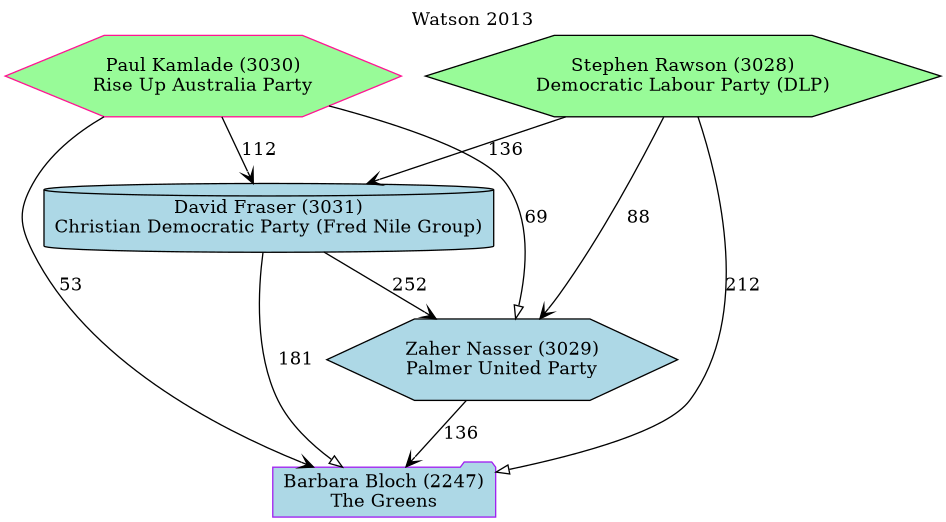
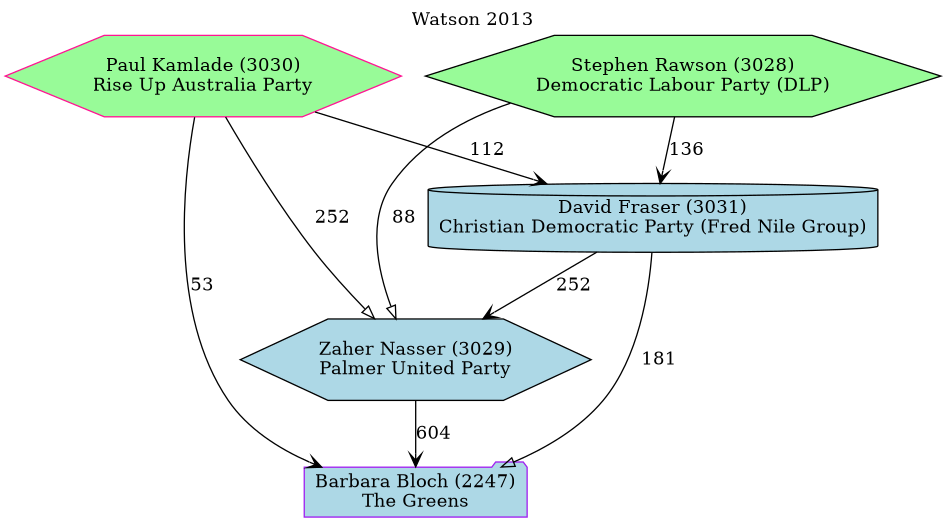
edge "Stephen Rawson (3028) Democratic Labour Party (DLP)" -> "Zaher Nasser (3029) Palmer United Party": arrowhead vee -> onormal
edge "Paul Kamlade (3030) Rise Up Australia Party" -> "Zaher Nasser (3029) Palmer United Party": label "69" -> "252"
edge "Stephen Rawson (3028) Democratic Labour Party (DLP)" -> "Barbara Bloch (2247) The Greens": removed, label "212"
edge "Zaher Nasser (3029) Palmer United Party" -> "Barbara Bloch (2247) The Greens": label "136" -> "604"
